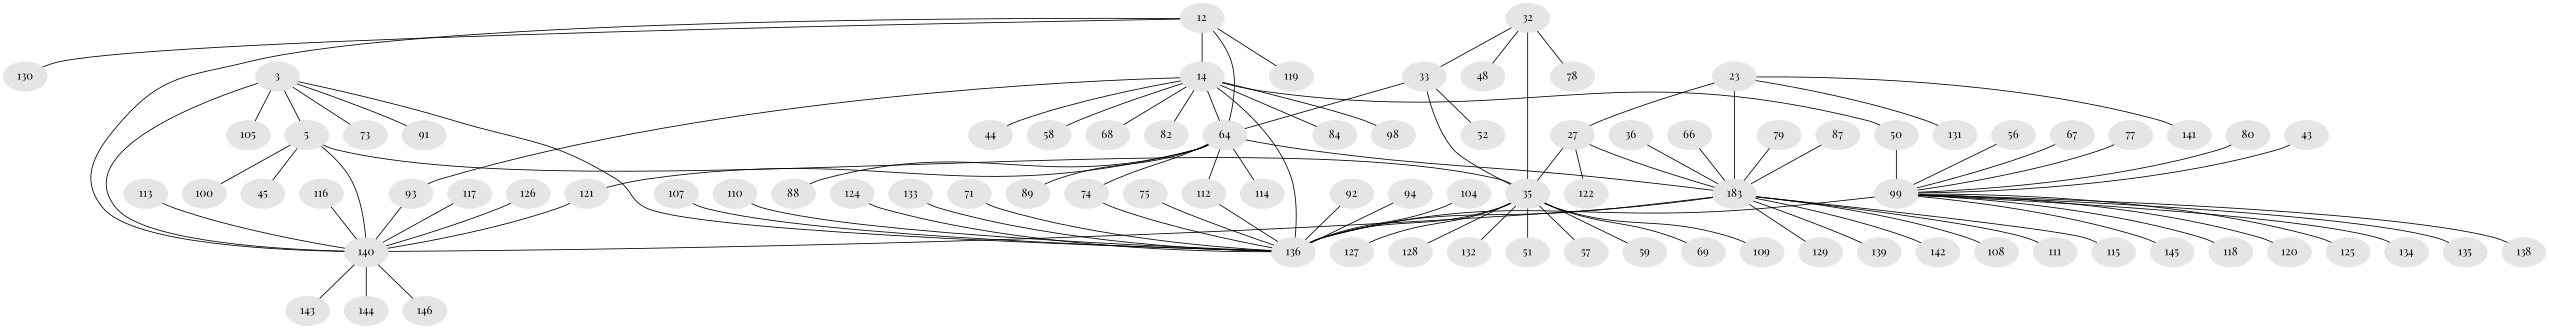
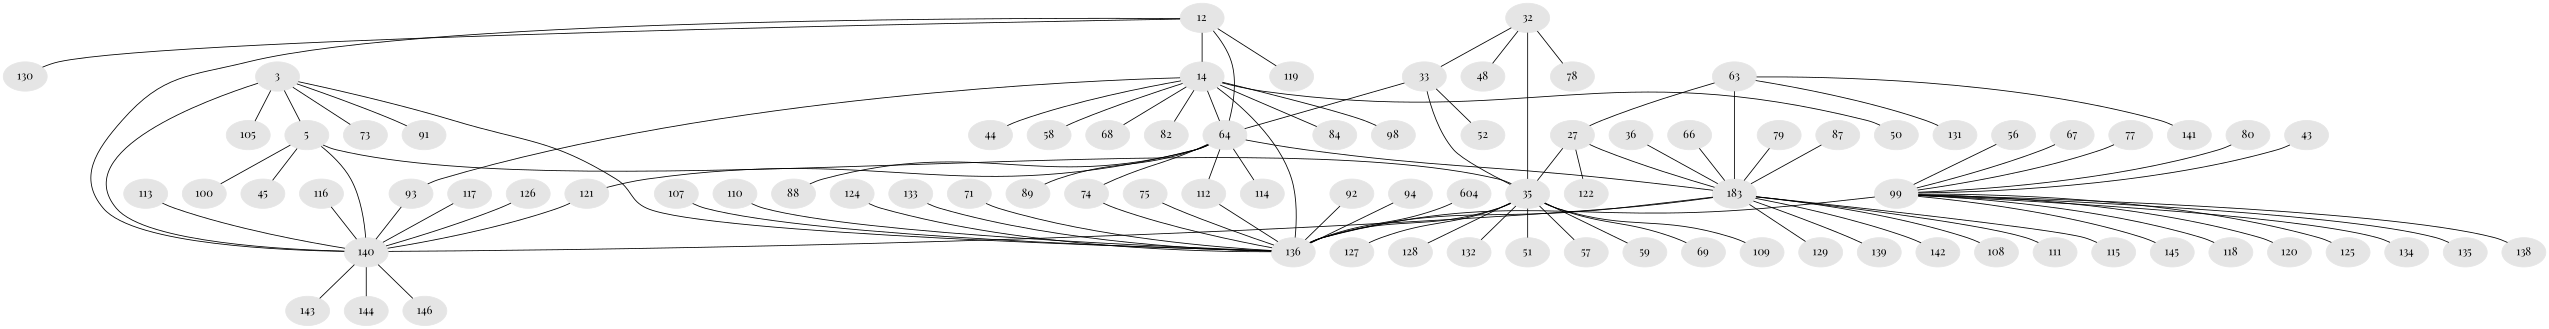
node "23": label "23" -> "63"
edge "50" -- "99": removed
node "104": label "104" -> "604"
